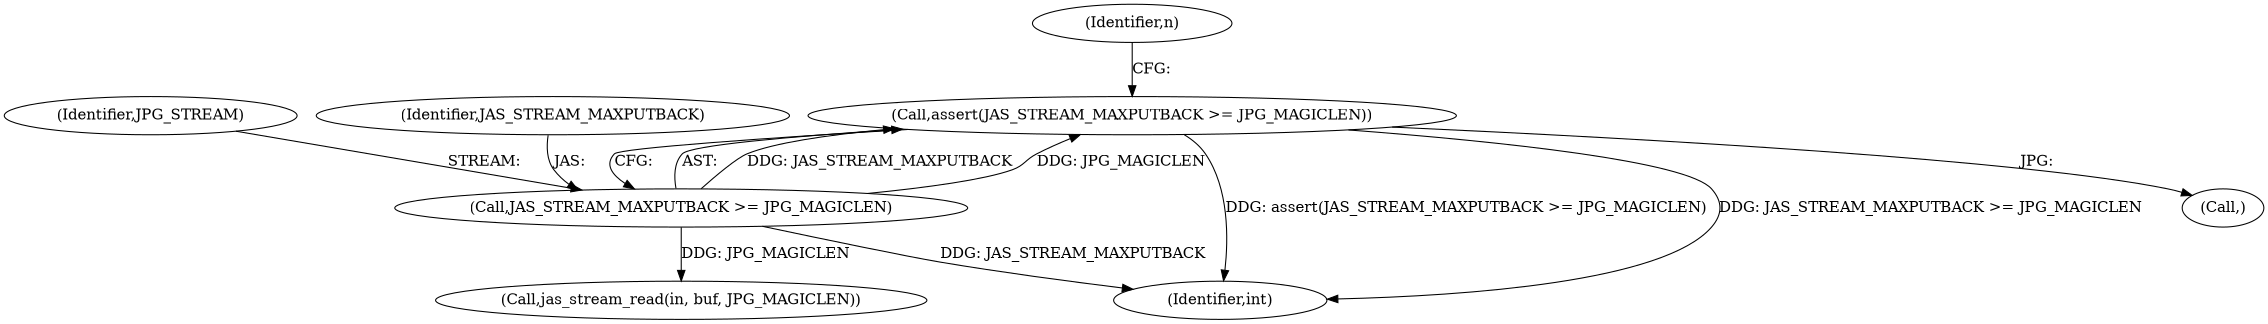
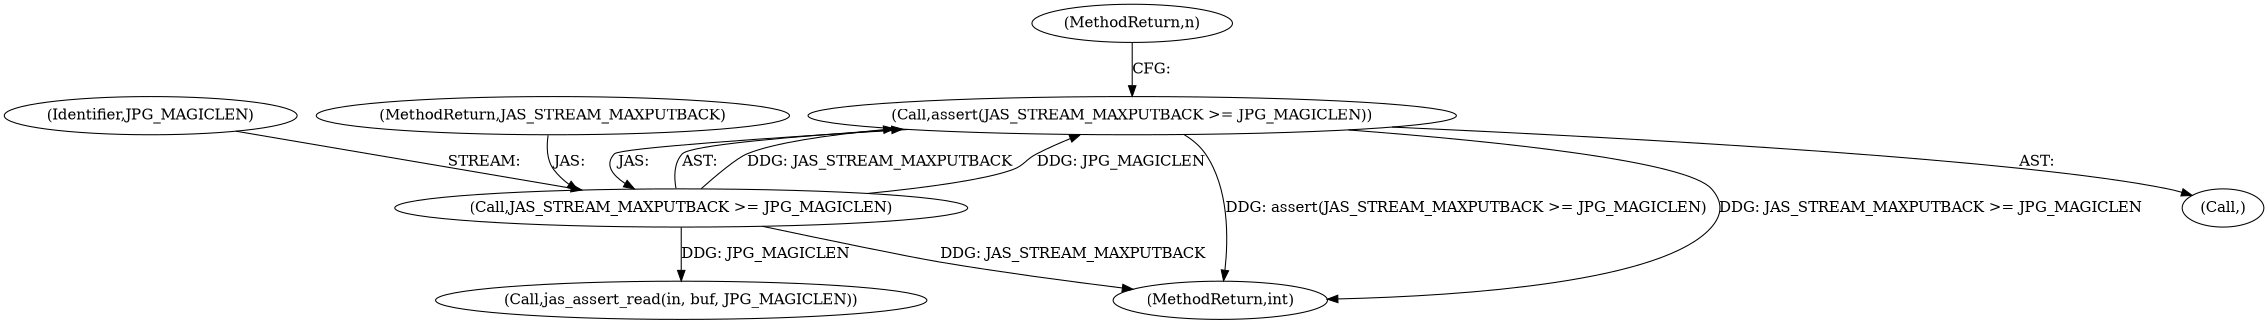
node "(Identifier,n)": label "(Identifier,n)" -> "(MethodReturn,n)"
node "(Identifier,JPG_STREAM)": label "(Identifier,JPG_STREAM)" -> "(Identifier,JPG_MAGICLEN)"
node "(Identifier,JAS_STREAM_MAXPUTBACK)": label "(Identifier,JAS_STREAM_MAXPUTBACK)" -> "(MethodReturn,JAS_STREAM_MAXPUTBACK)"
edge "(Call,assert(JAS_STREAM_MAXPUTBACK >= JPG_MAGICLEN))" -> "(Call,JAS_STREAM_MAXPUTBACK >= JPG_MAGICLEN)": label "CFG: " -> "JAS: "
edge "(Call,assert(JAS_STREAM_MAXPUTBACK >= JPG_MAGICLEN))" -> "(Call,)": label "JPG: " -> "AST: "
node "(Call,jas_stream_read(in, buf, JPG_MAGICLEN))": label "(Call,jas_stream_read(in, buf, JPG_MAGICLEN))" -> "(Call,jas_assert_read(in, buf, JPG_MAGICLEN))"
node "(Identifier,int)": label "(Identifier,int)" -> "(MethodReturn,int)"
